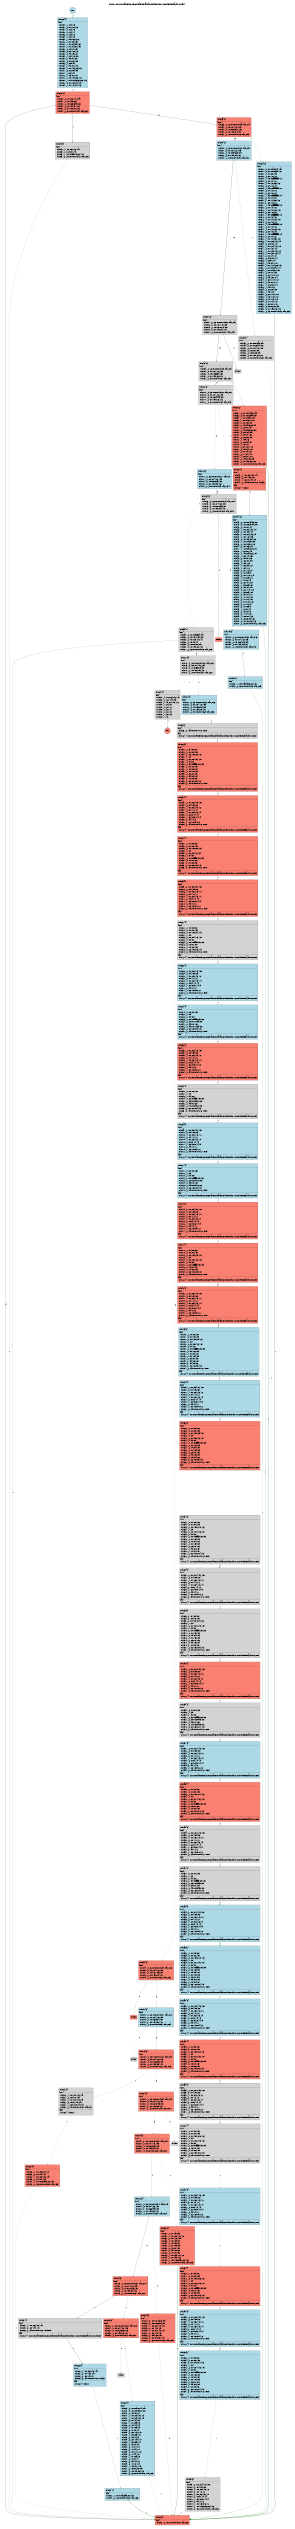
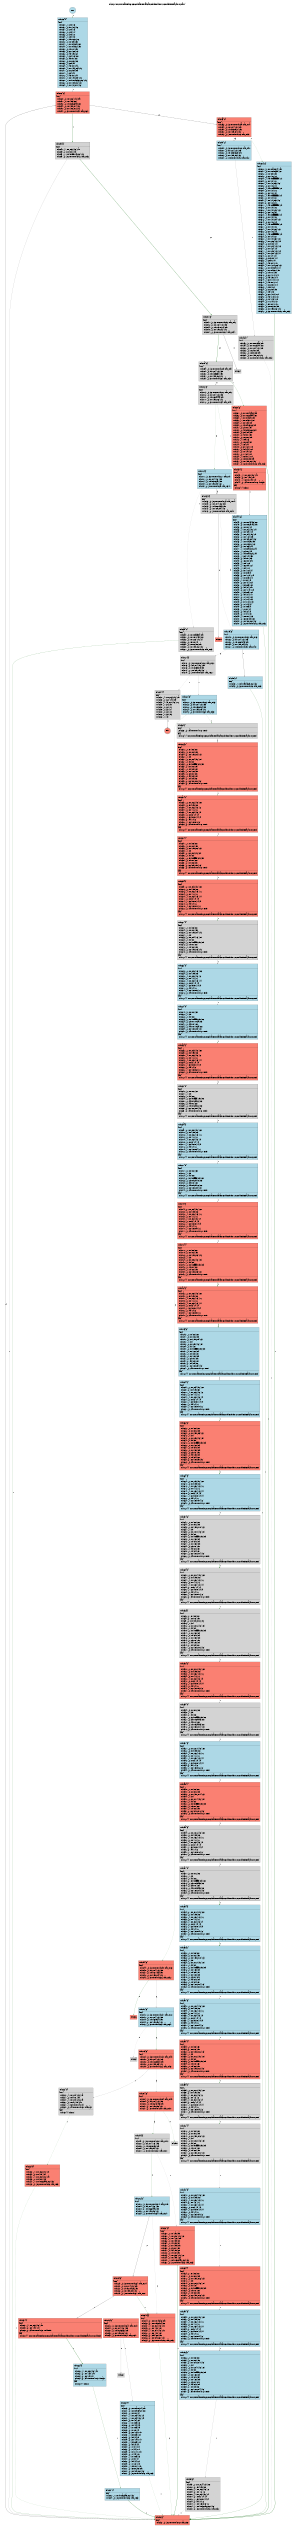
edge "0x4020bb [22]" -> "0x4020d1 [25]": now "0x402c9b [22]" -> "0x4020d1 [25]"
edge "0x4023ab [27]" -> "0x402167 [25]": now "0x40214e [25]" -> "0x402167 [25]"
node "0x40286a [45]": added
node "0x4021fd [25]": fillcolor salmon -> lightgrey
edge "0x40222f [25]" -> "0x402248 [25]": now "0x40222f [25]" -> "0x40254d [33]"
node "0x402c57 [12]": fillcolor lightgrey -> salmon
